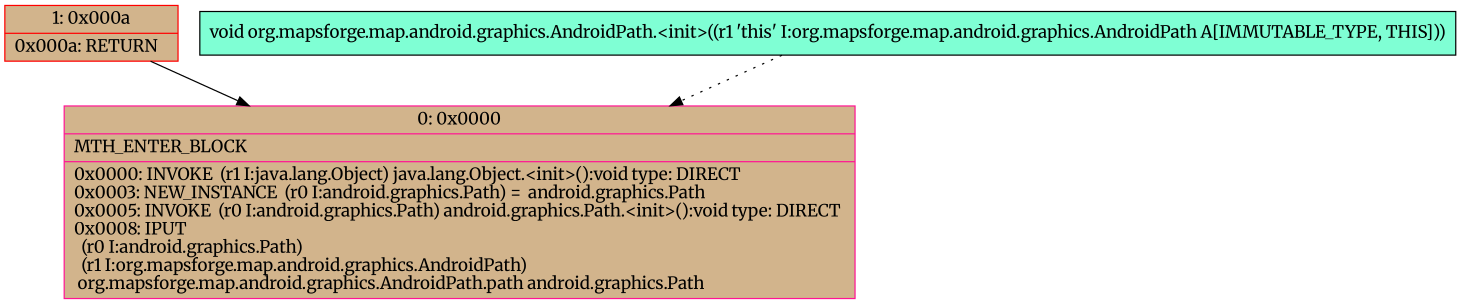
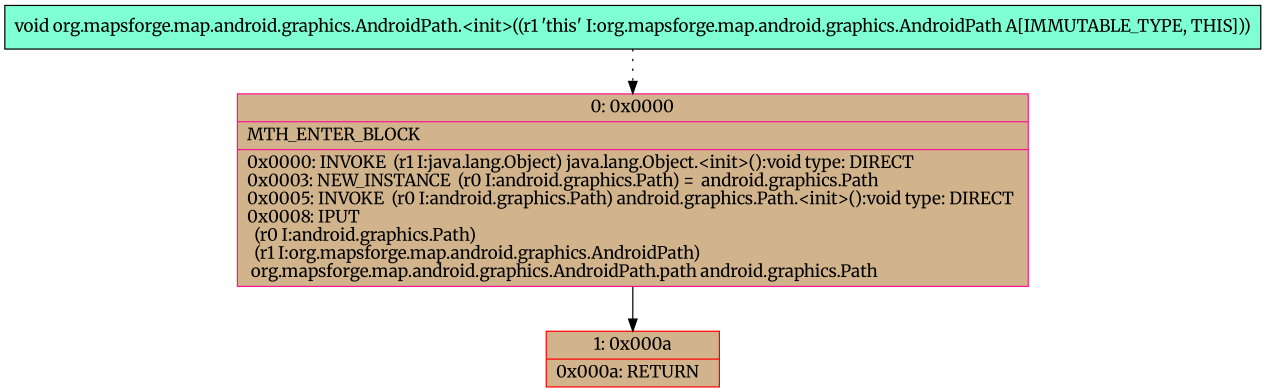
edge "1: 0x000a" -> "0: 0x0000": reversed
